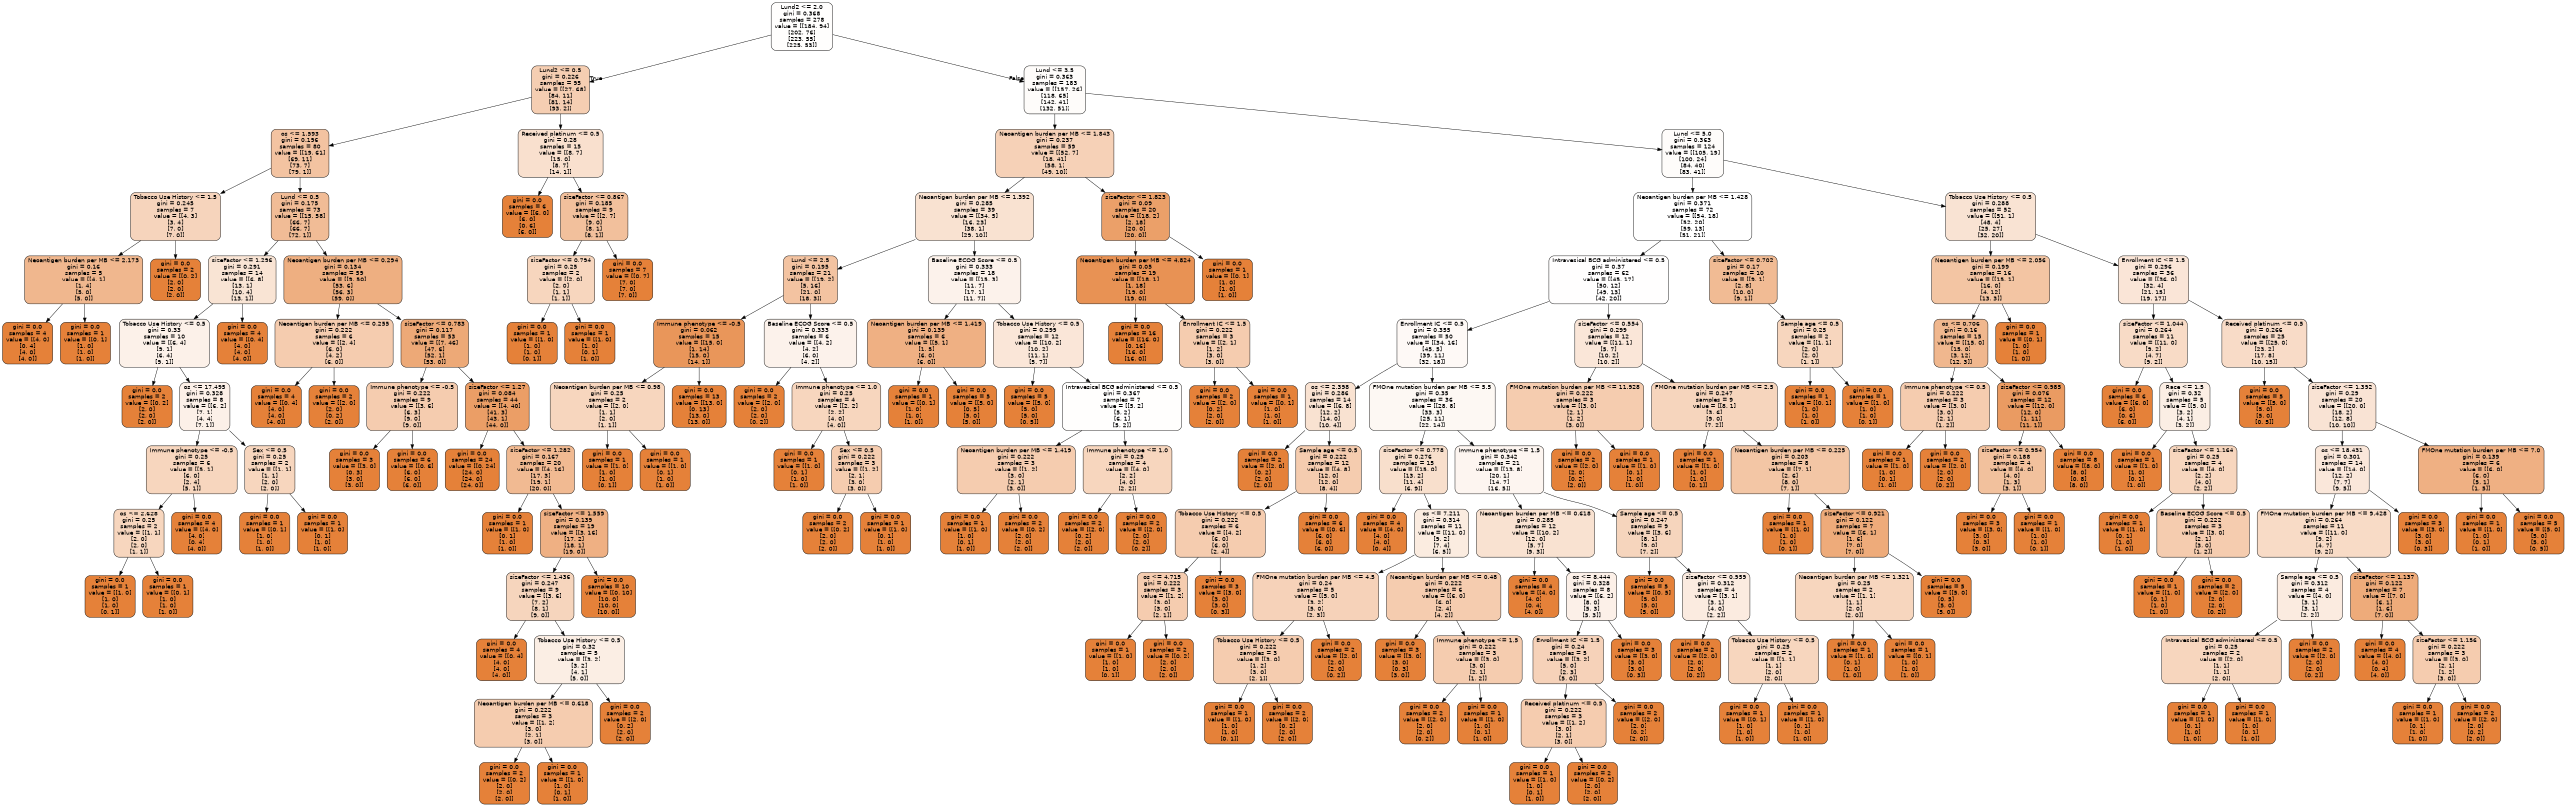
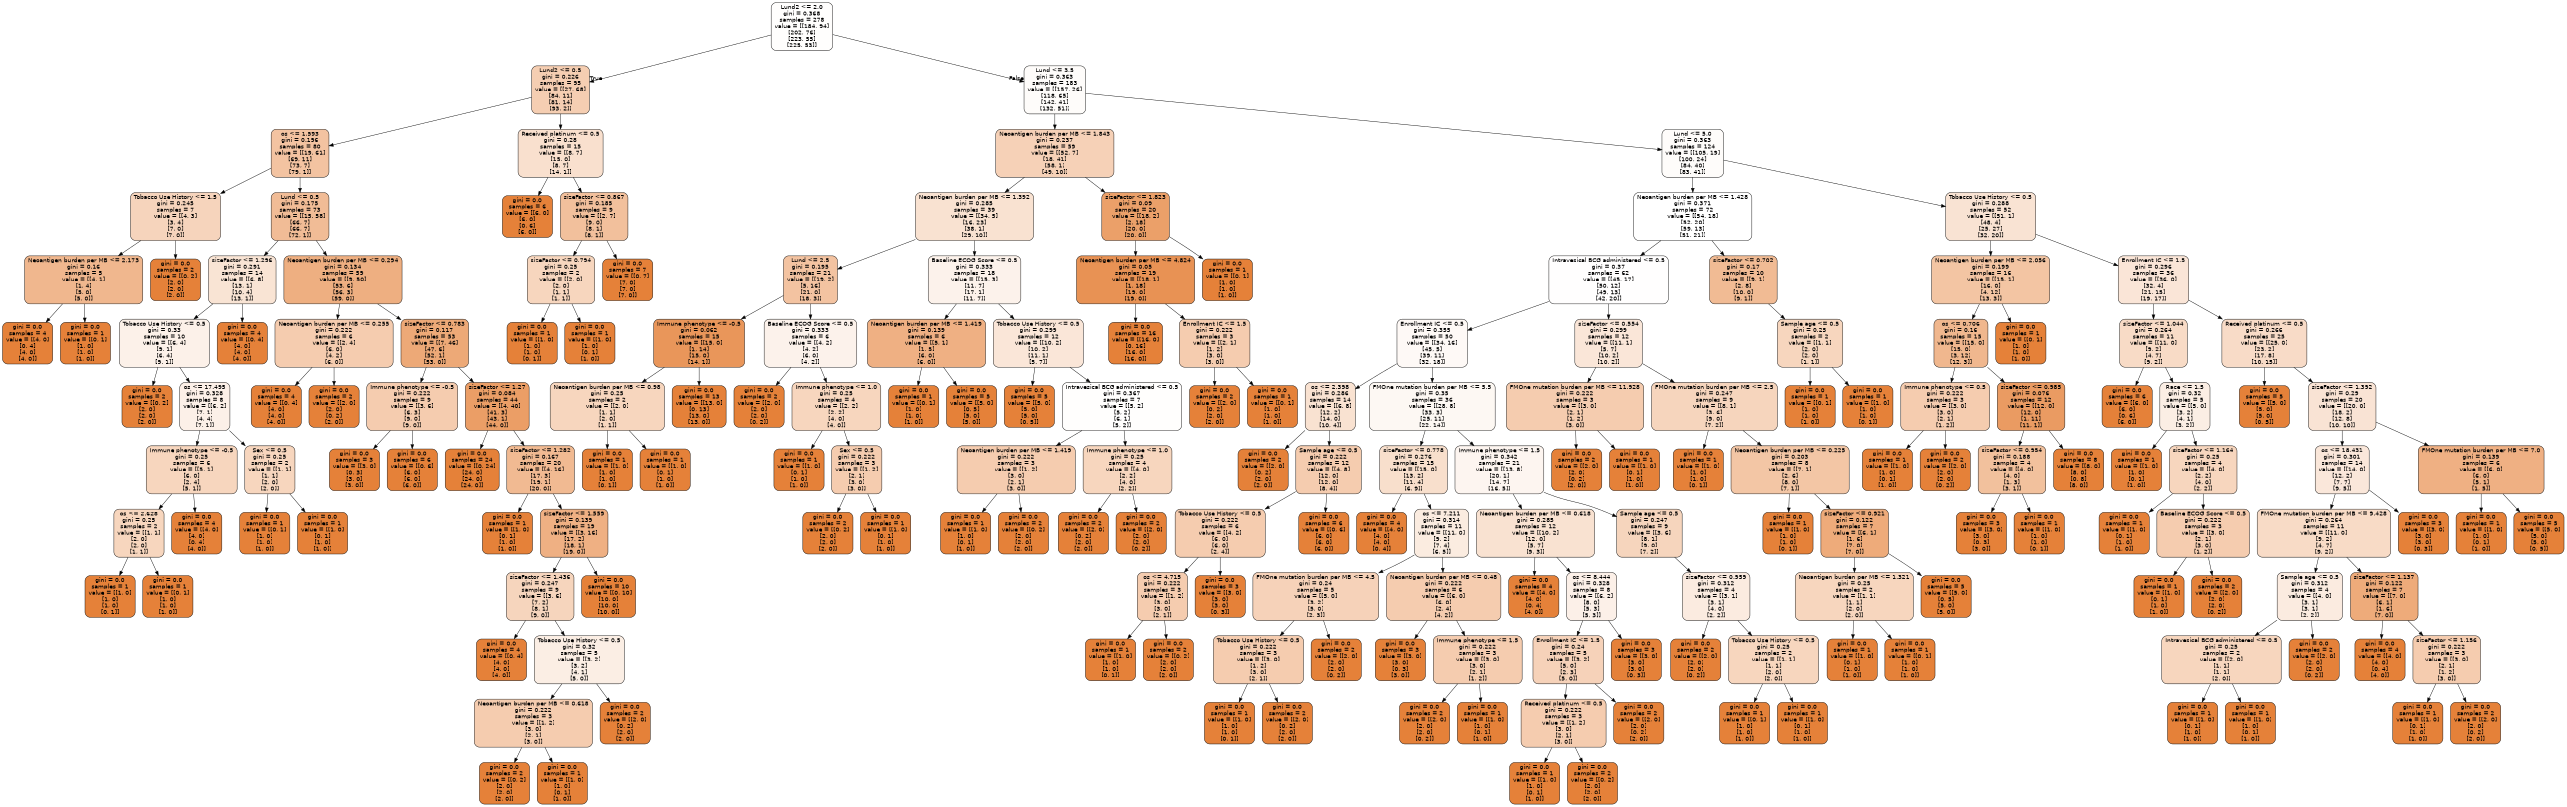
node "gini = 0.0 samples = 5 value = [[0, 5] [5, 0] [5, 0] [5, 0]]": removed
